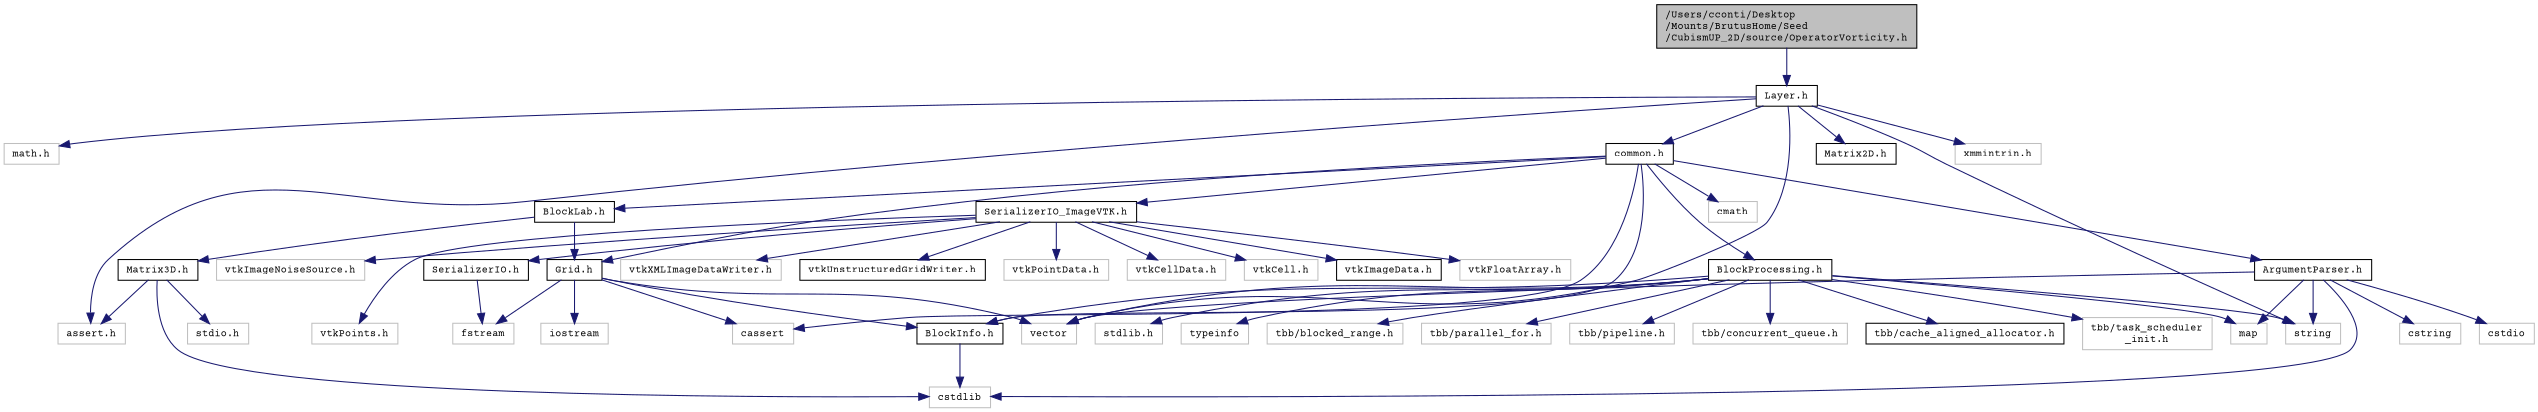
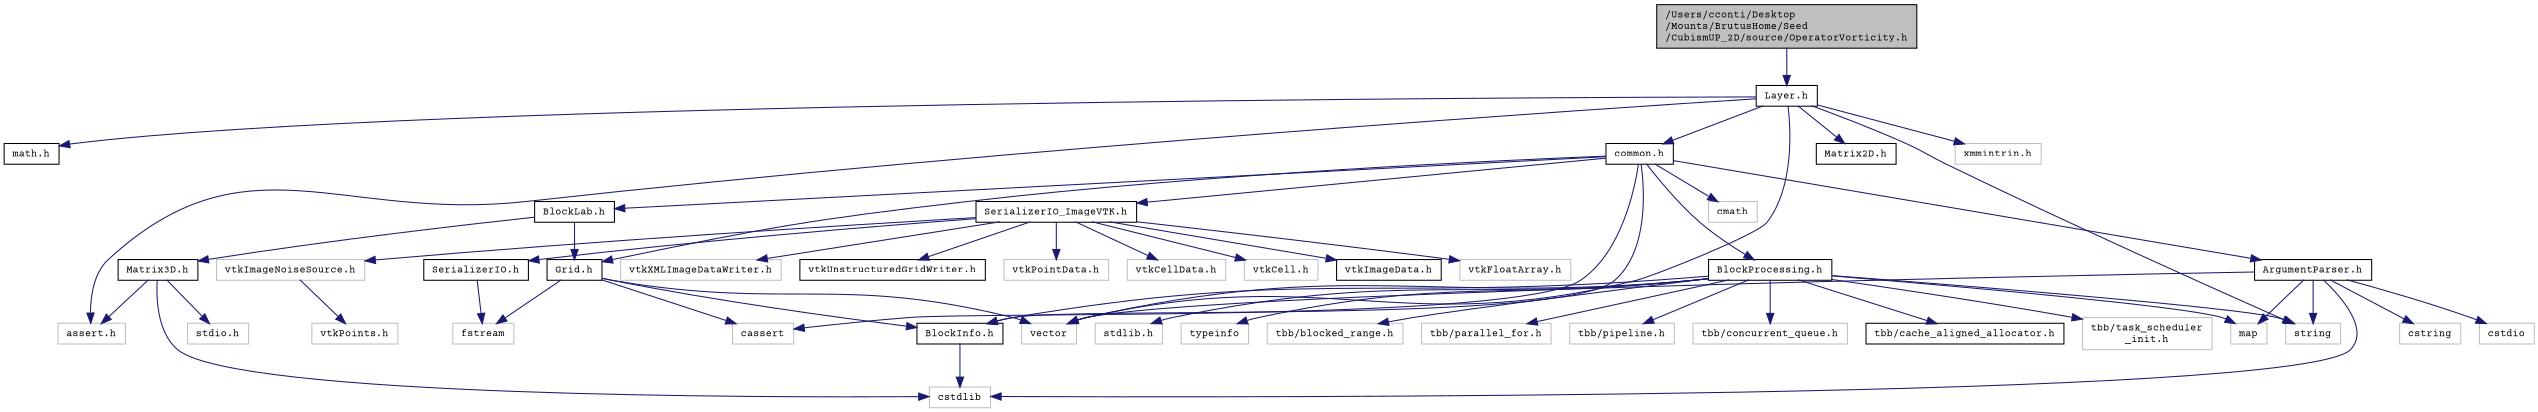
node "math.h": color grey75 -> black
edge "SerializerIO_ImageVTK.h" -> "vtkPoints.h": now "vtkImageNoiseSource.h" -> "vtkPoints.h"
node "iostream": removed
